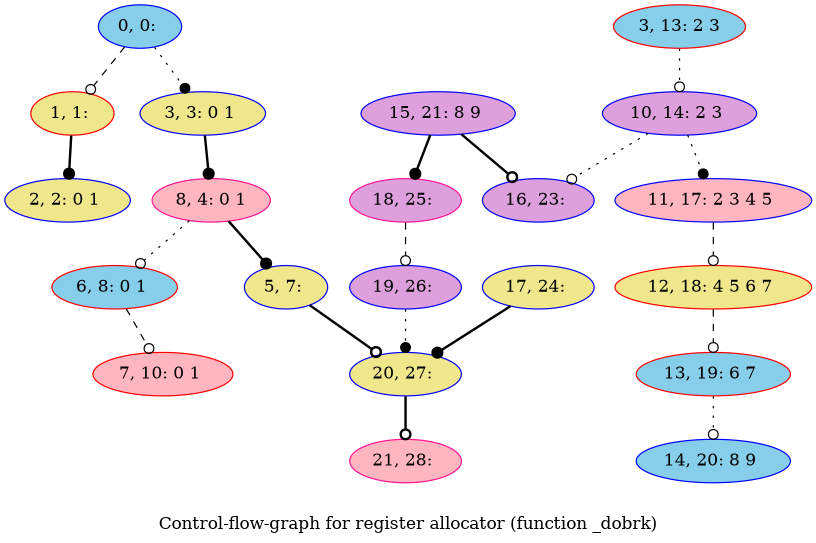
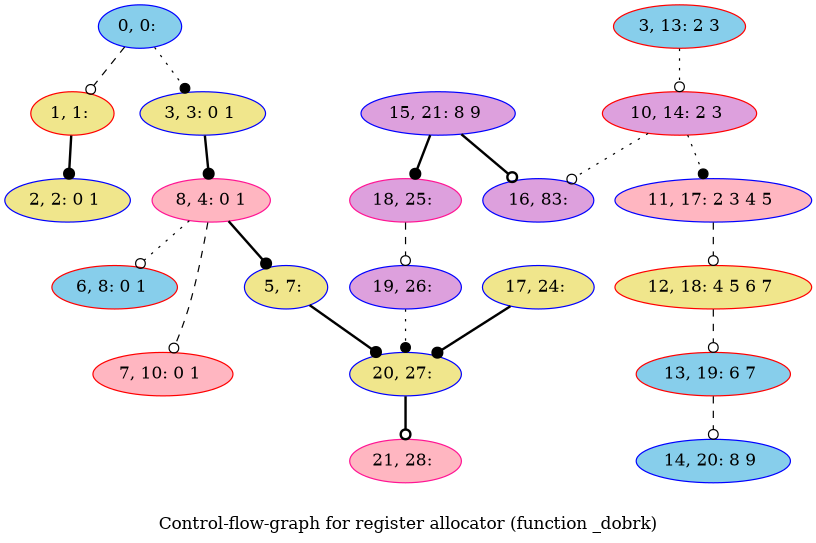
node "10, 14: 2 3": color blue -> red
node "16, 23:": label "16, 23:" -> "16, 83:"
edge "6, 8: 0 1" -> "7, 10: 0 1": now "8, 4: 0 1" -> "7, 10: 0 1"
edge "5, 7:" -> "20, 27:": arrowhead odot -> dot
edge "13, 19: 6 7" -> "14, 20: 8 9": style dotted -> dashed
